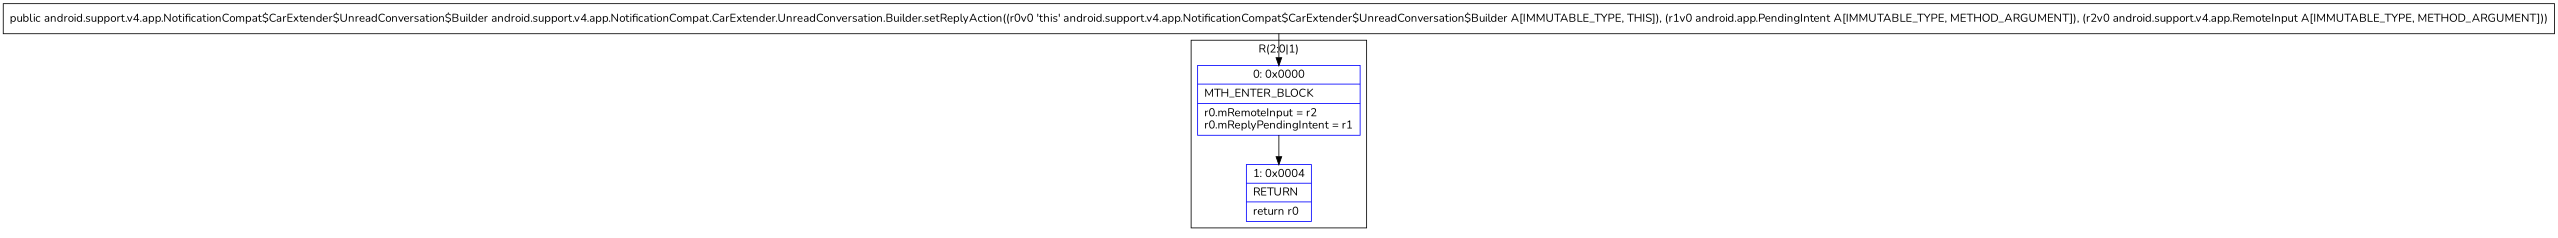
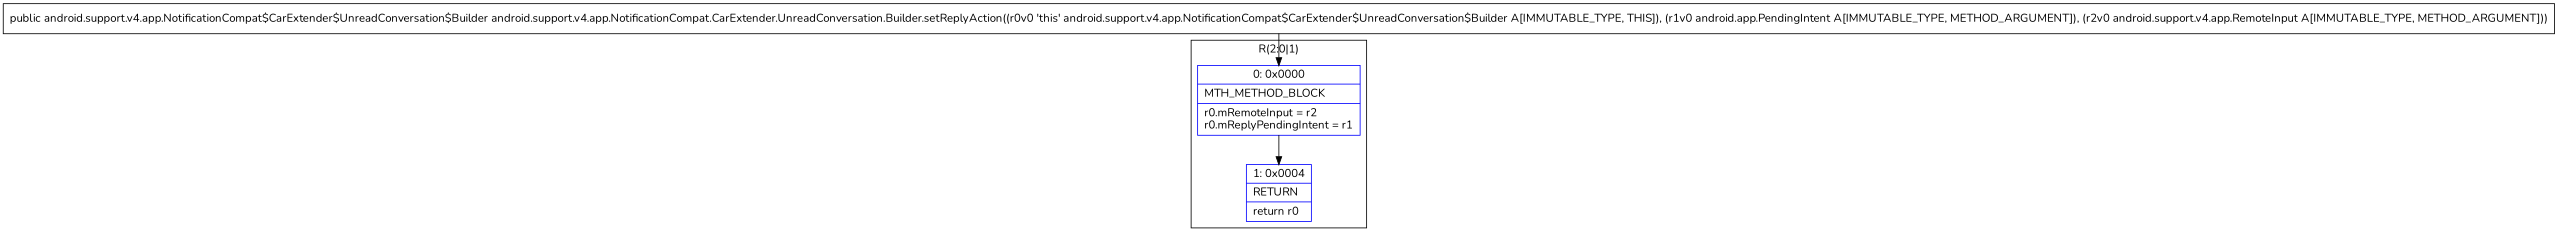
node "0: 0x0000": text "MTH_ENTER_BLOCK" -> "MTH_METHOD_BLOCK"
